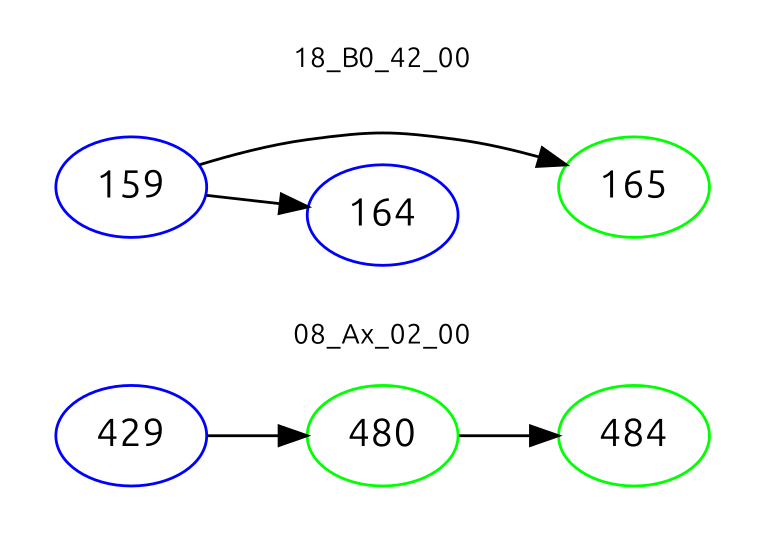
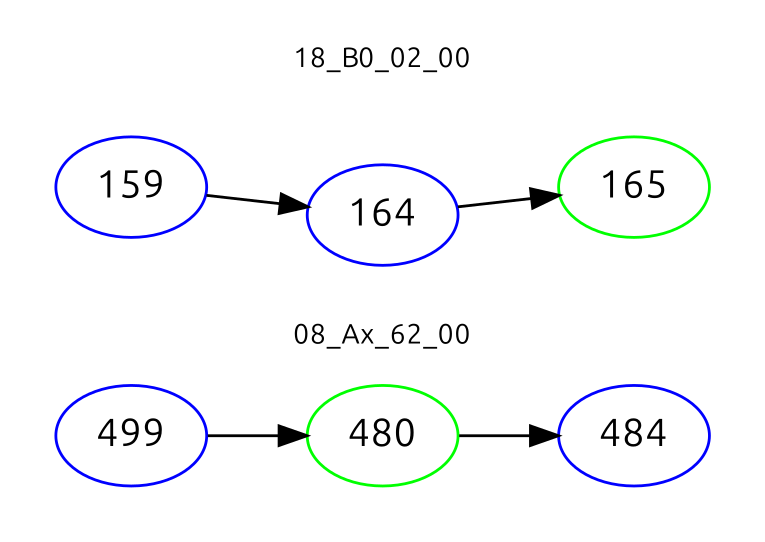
cluster "18_B0_42_00": label "18_B0_42_00" -> "18_B0_02_00"
edge "159" -> "165": now "164" -> "165"
cluster "08_Ax_02_00": label "08_Ax_02_00" -> "08_Ax_62_00"
node "429": label "429" -> "499"
node "484": color green -> blue
